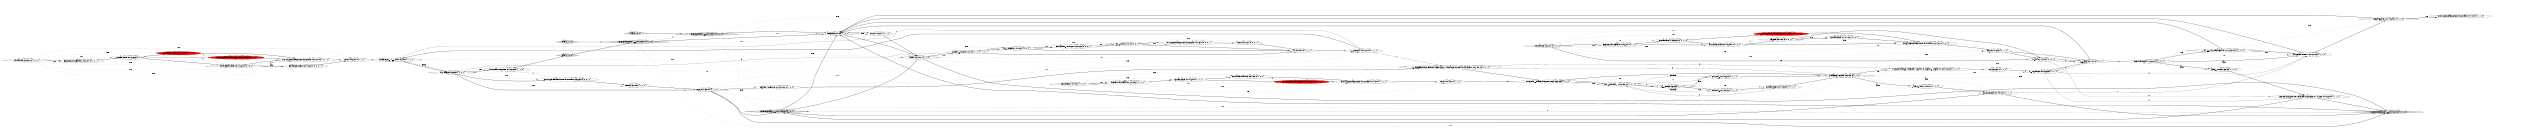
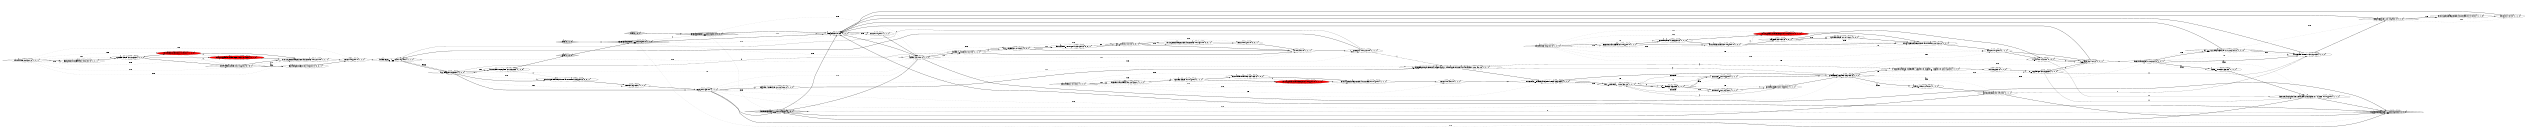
node "return@@@71@@@['1', '1', '0']": added
edge "Throwable e@@@67@@@['1', '1', '1']" -> "vr = null@@@75@@@['0', '0', '1']": style bold -> dotted
edge "!empty@@@39@@@['1', '1', '1']" -> "sourceMode != QueueSubscription.SYNC@@@51@@@['1', '1', '1']": added, label "true"
